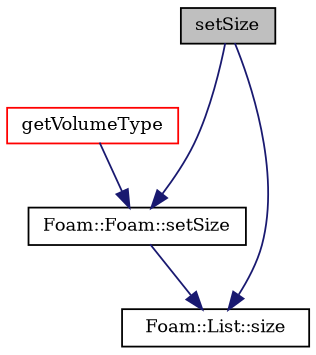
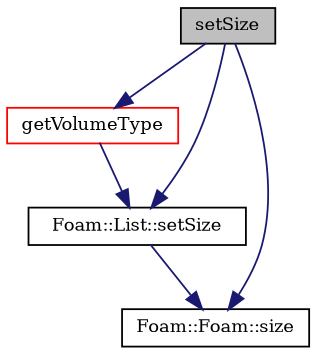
edge "setSize" -> "getVolumeType": added
node "Foam::Foam::setSize": label "Foam::Foam::setSize" -> "Foam::List::setSize"
node "Foam::List::size": label "Foam::List::size" -> "Foam::Foam::size"
